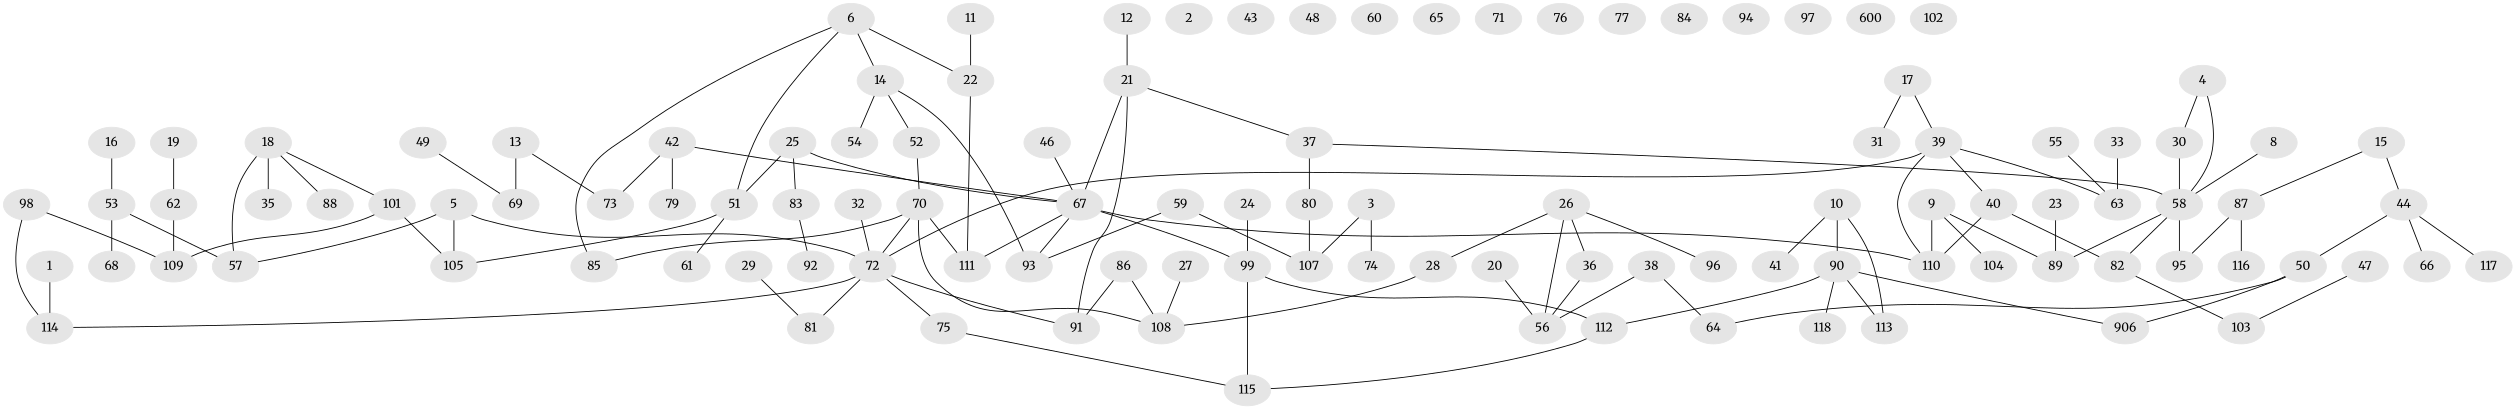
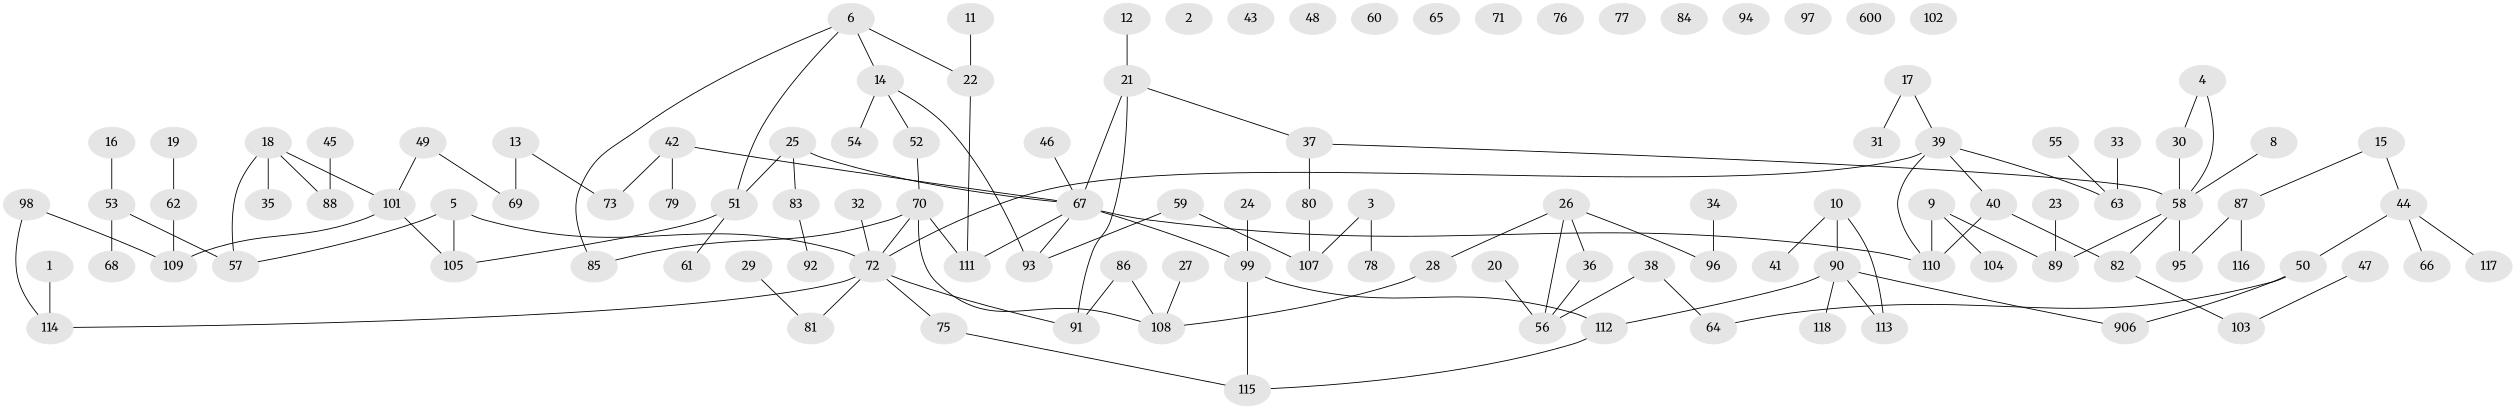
node "45": added
edge "49" -- "101": added
node "34": added
node "74": label "74" -> "78"
